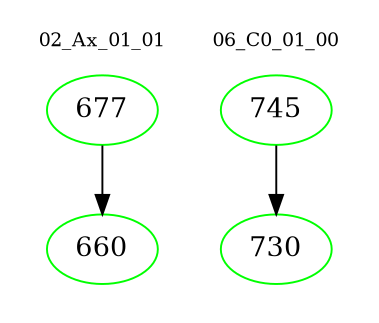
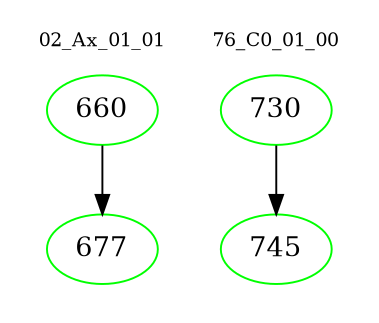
cluster "06_C0_01_00": label "06_C0_01_00" -> "76_C0_01_00"
edge "677" -> "660": reversed
edge "745" -> "730": reversed
